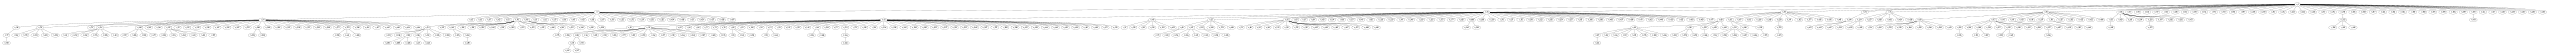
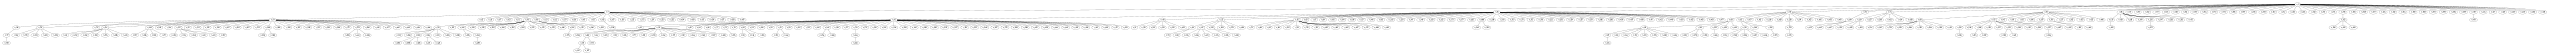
node "n_377": removed
node "n_290": added
